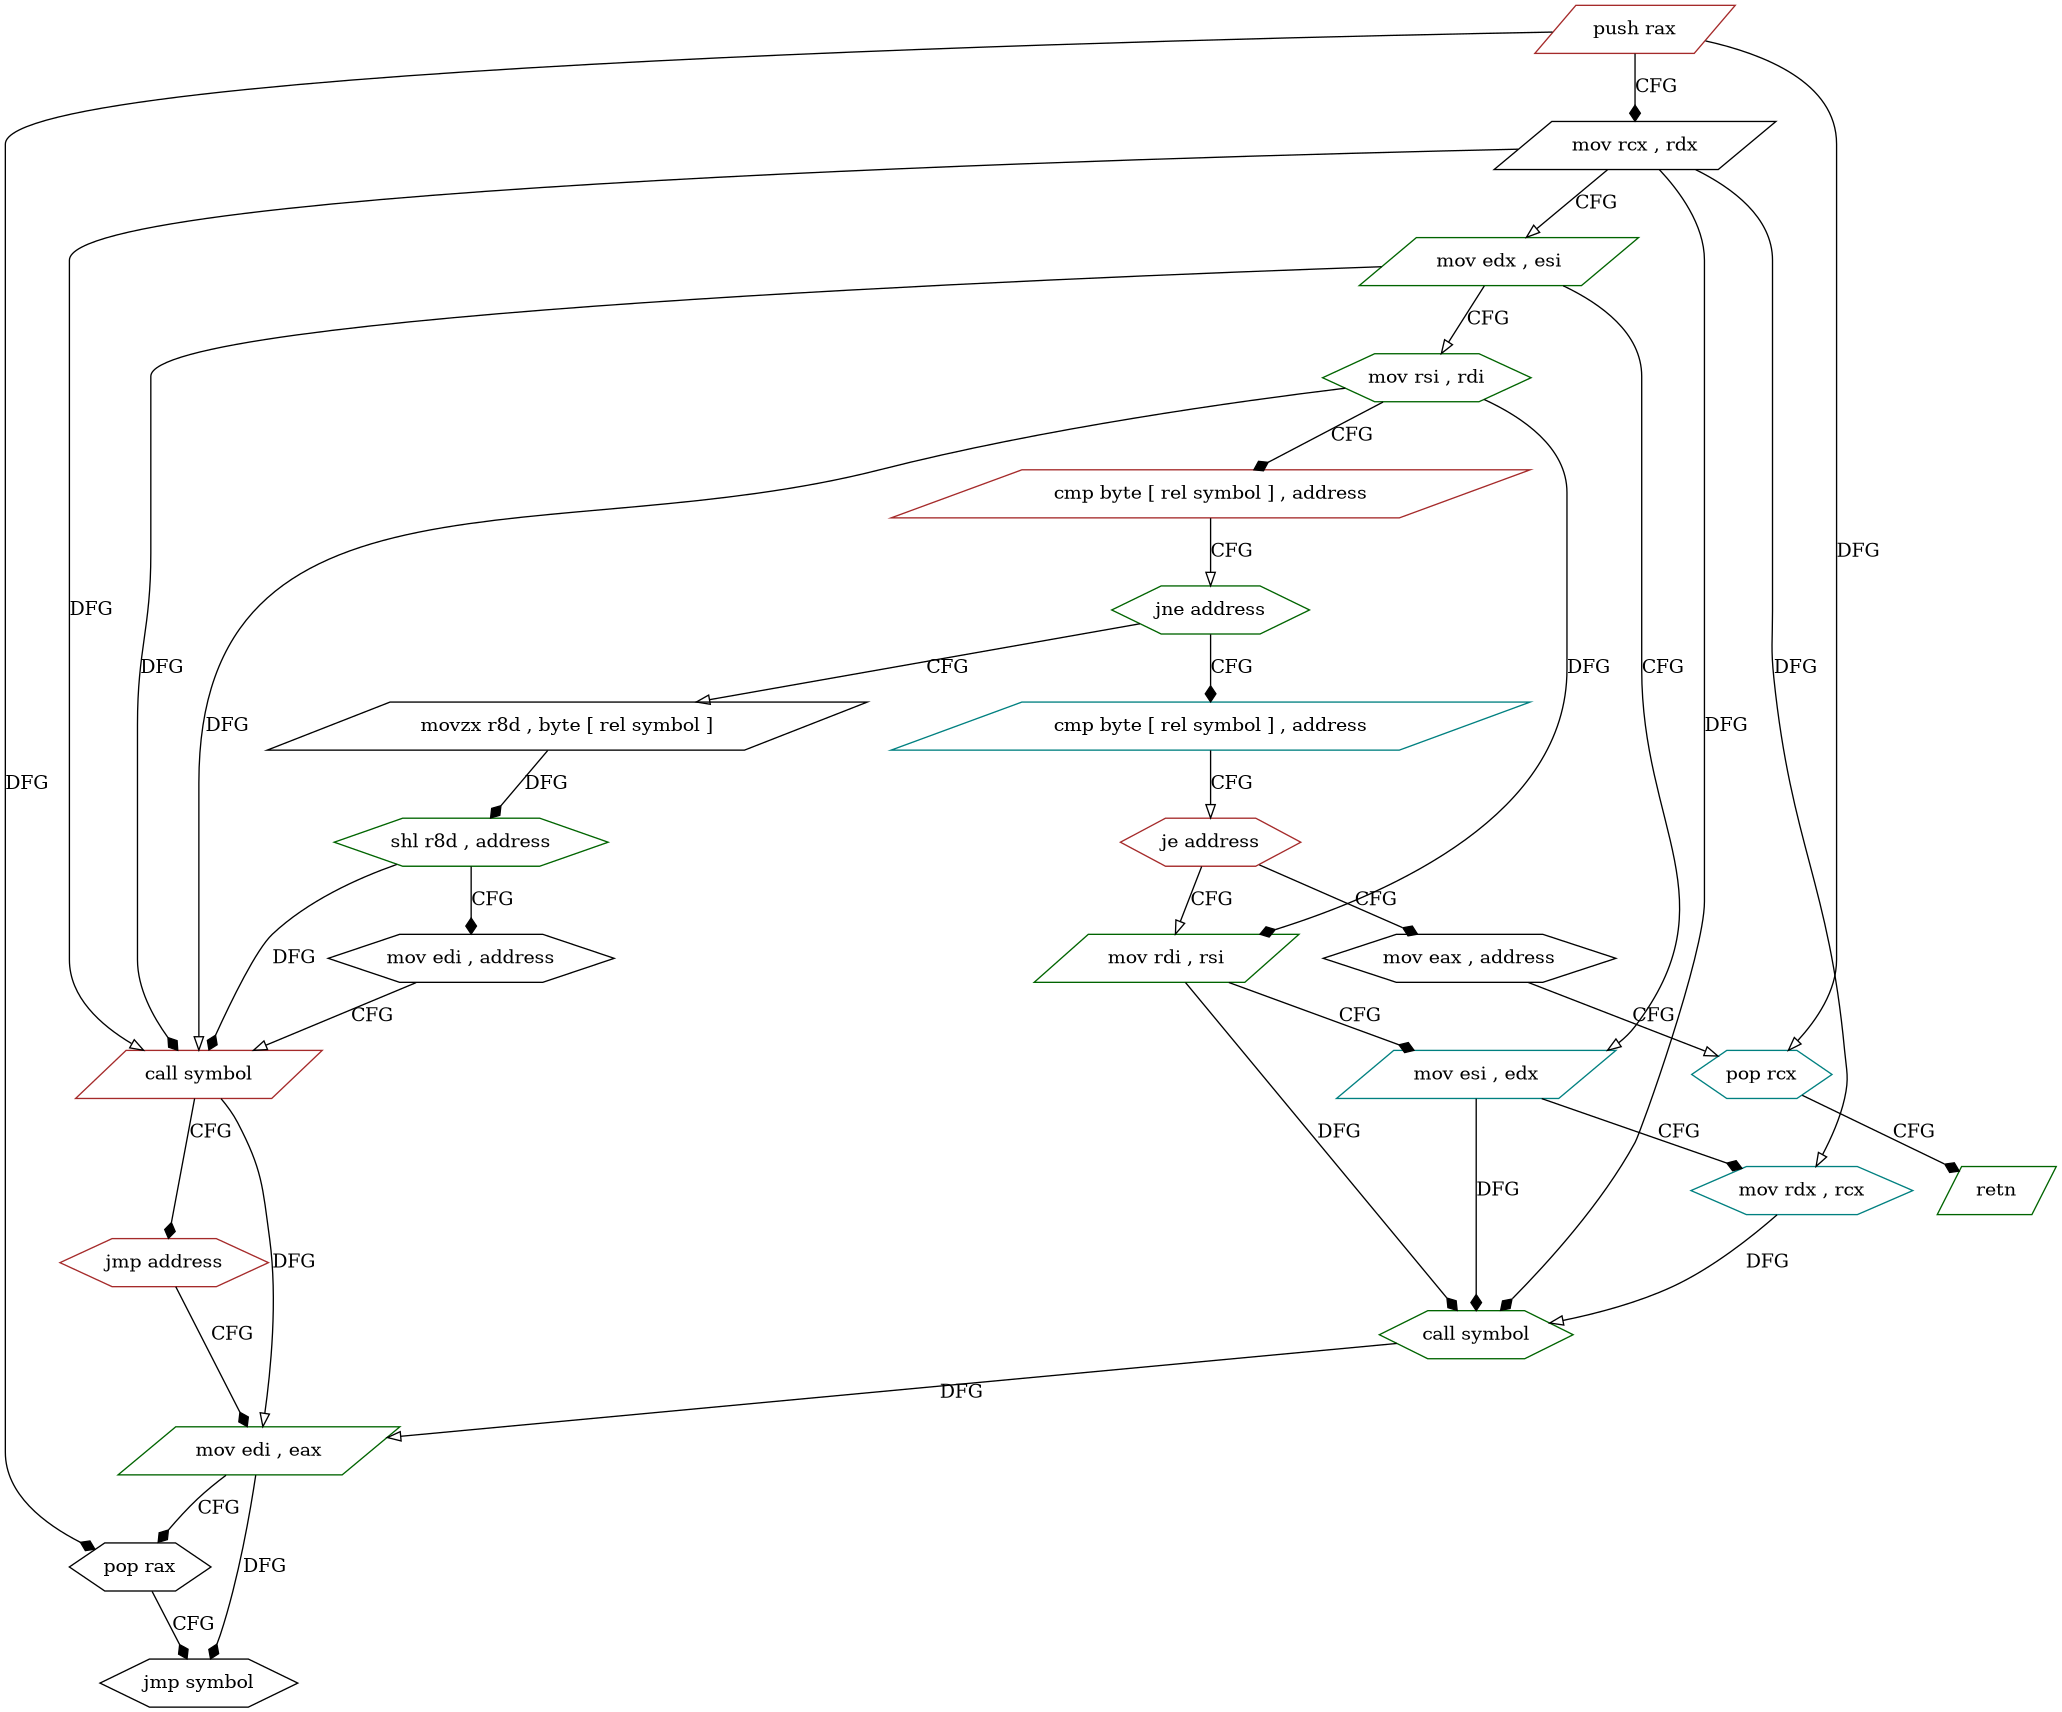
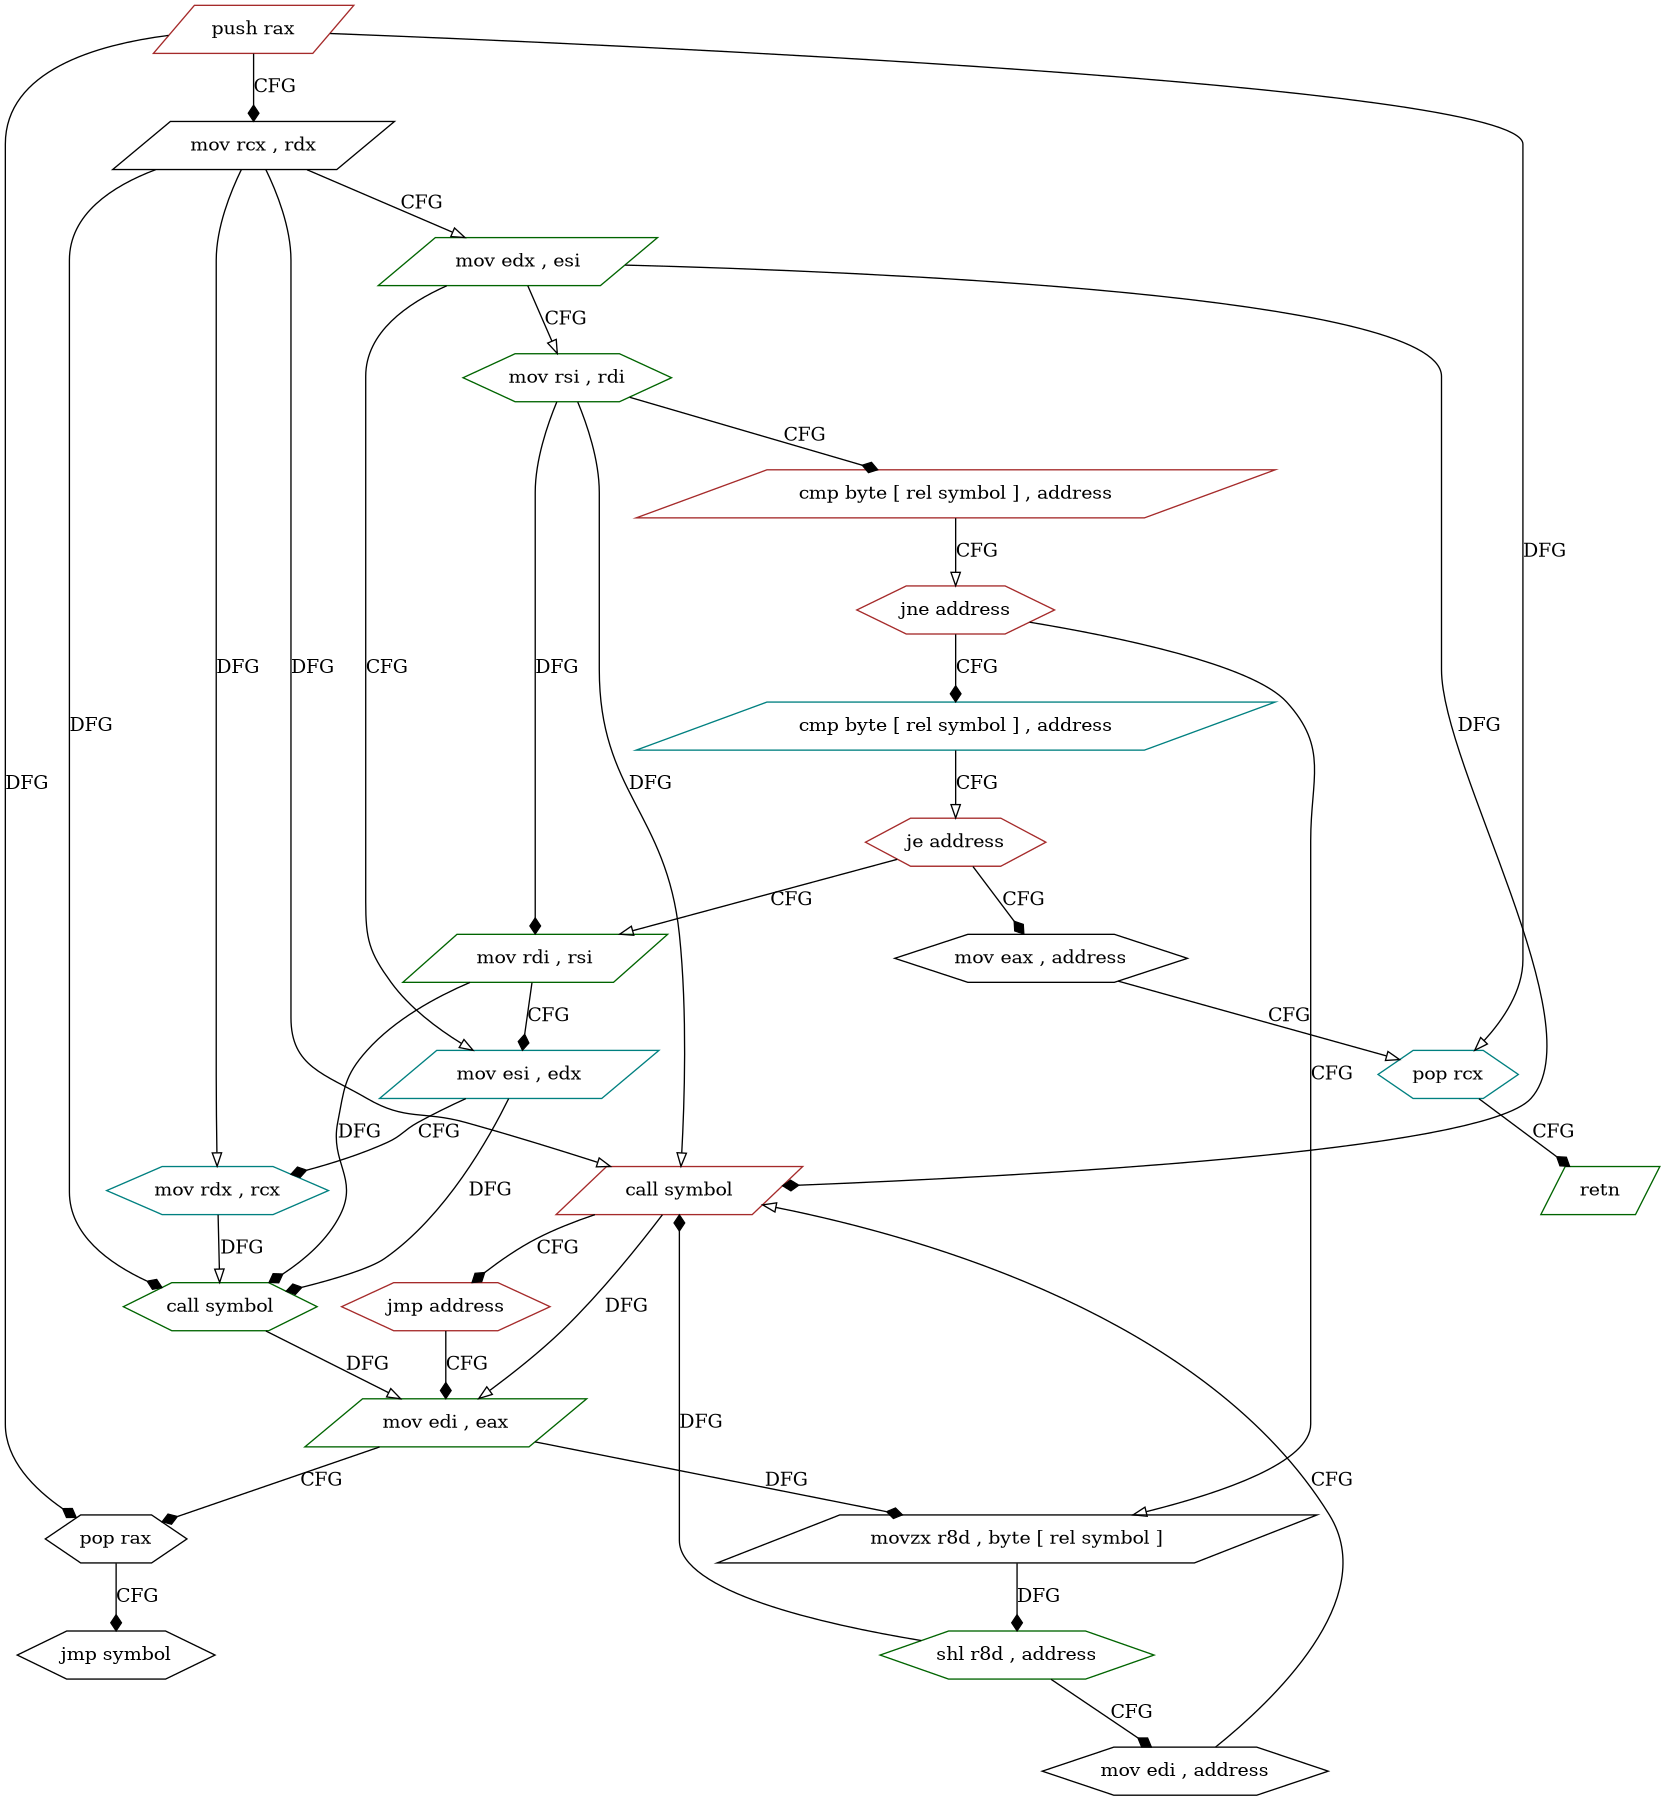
node "jne address": color darkgreen -> brown
edge "mov edi , eax" -> "jmp symbol": now "mov edi , eax" -> "movzx r8d , byte [ rel symbol ]"
